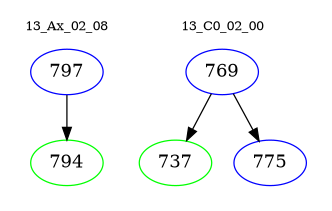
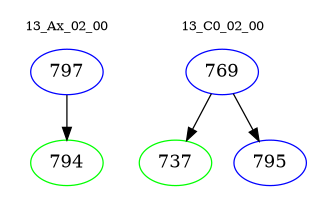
cluster "13_Ax_02_08": label "13_Ax_02_08" -> "13_Ax_02_00"
node "775": label "775" -> "795"
